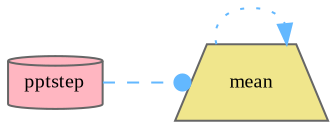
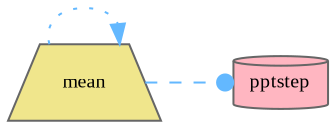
edge "pptstep" -> "mean": reversed
